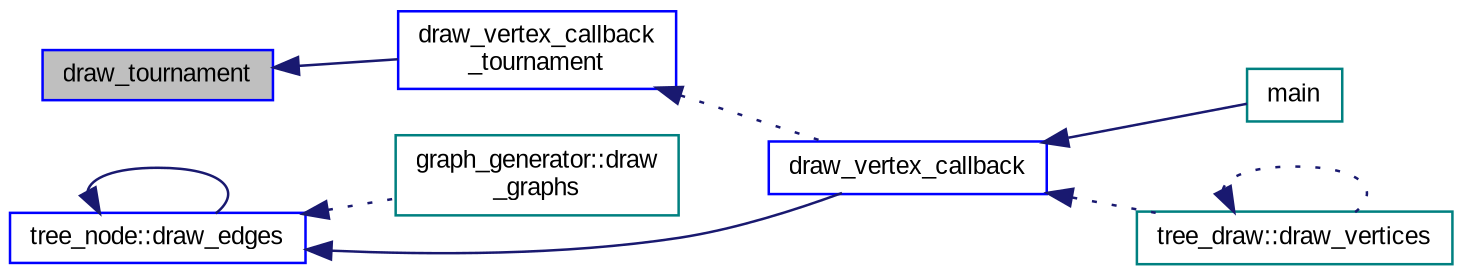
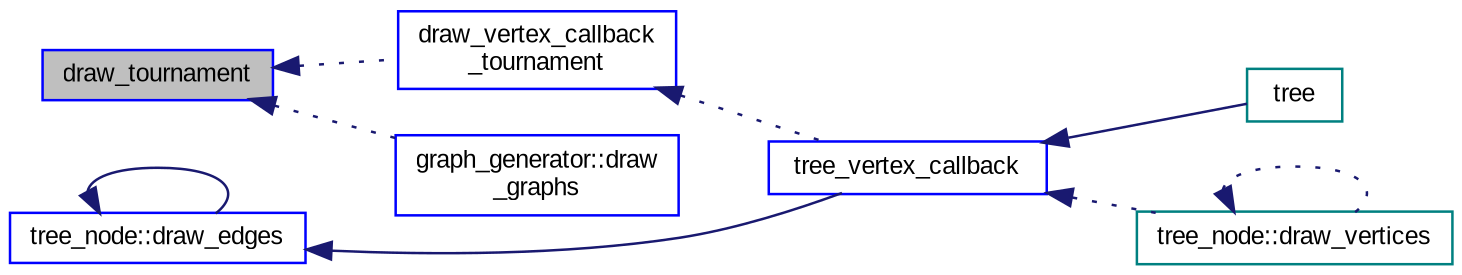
edge "draw_vertex_callback _tournament" -> "draw_tournament": style solid -> dotted
node "main": label "main" -> "tree"
node "draw_vertex_callback": label "draw_vertex_callback" -> "tree_vertex_callback"
node "graph_generator::draw _graphs": color teal -> blue
edge "graph_generator::draw _graphs" -> "tree_node::draw_edges": now "graph_generator::draw _graphs" -> "draw_tournament"
node "tree_draw::draw_vertices": label "tree_draw::draw_vertices" -> "tree_node::draw_vertices"
